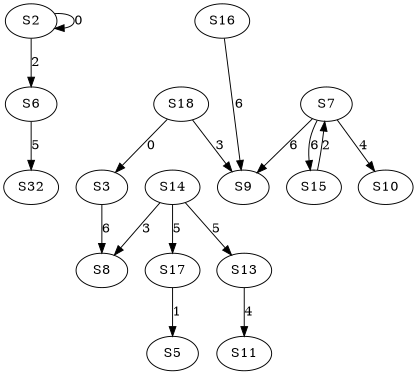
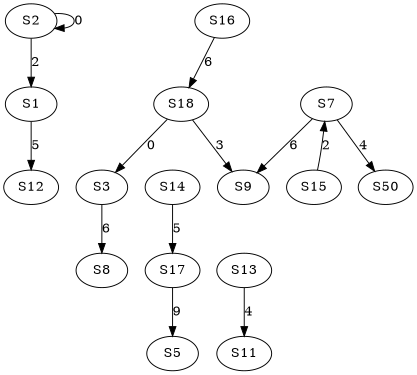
edge "S16" -> "S9": now "S16" -> "S18"
node "S6": label "S6" -> "S1"
edge "S7" -> "S15": removed, label "6"
node "S32": label "S32" -> "S12"
node "S10": label "S10" -> "S50"
edge "S14" -> "S8": removed, label "3"
edge "S14" -> "S13": removed, label "5"
edge "S17" -> "S5": label "1" -> "9"
